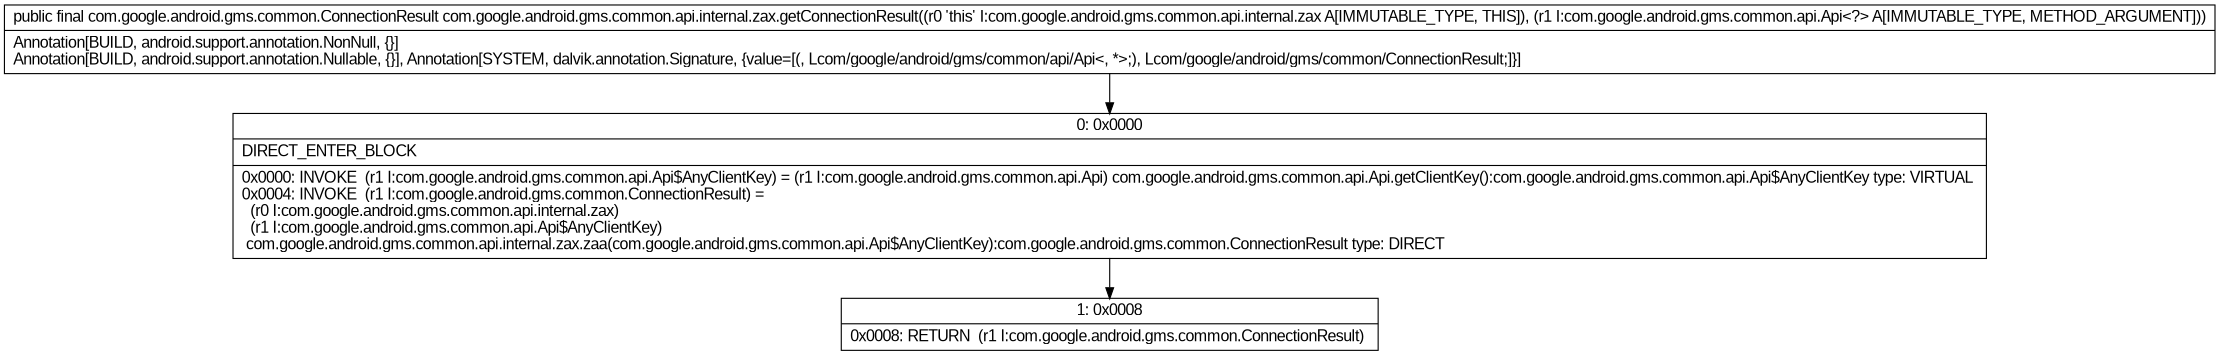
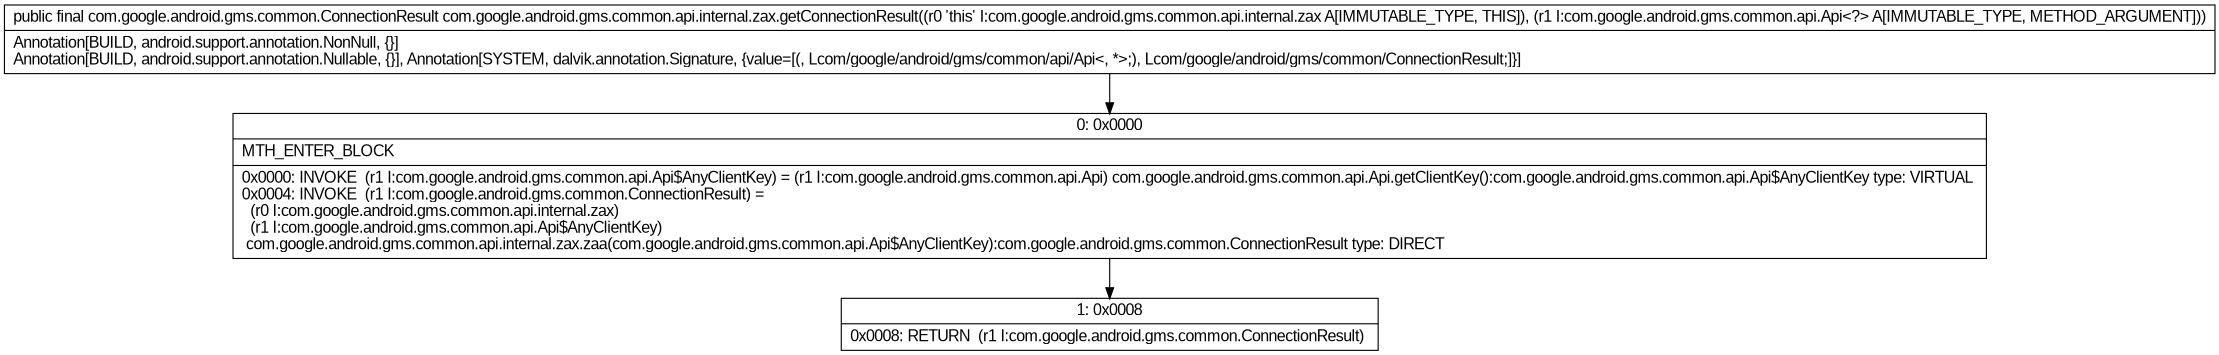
node "0: 0x0000": text "DIRECT_ENTER_BLOCK" -> "MTH_ENTER_BLOCK"
